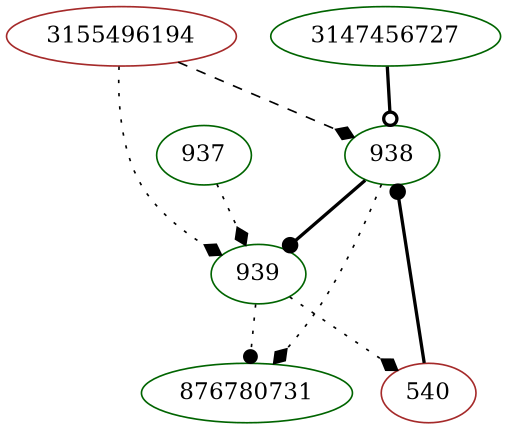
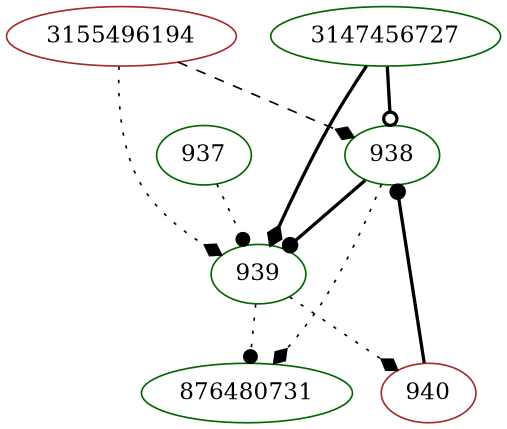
edge "3147456727" -> "939": added
edge "937" -> "939": arrowhead diamond -> dot
node "876780731": label "876780731" -> "876480731"
node "540": label "540" -> "940"
